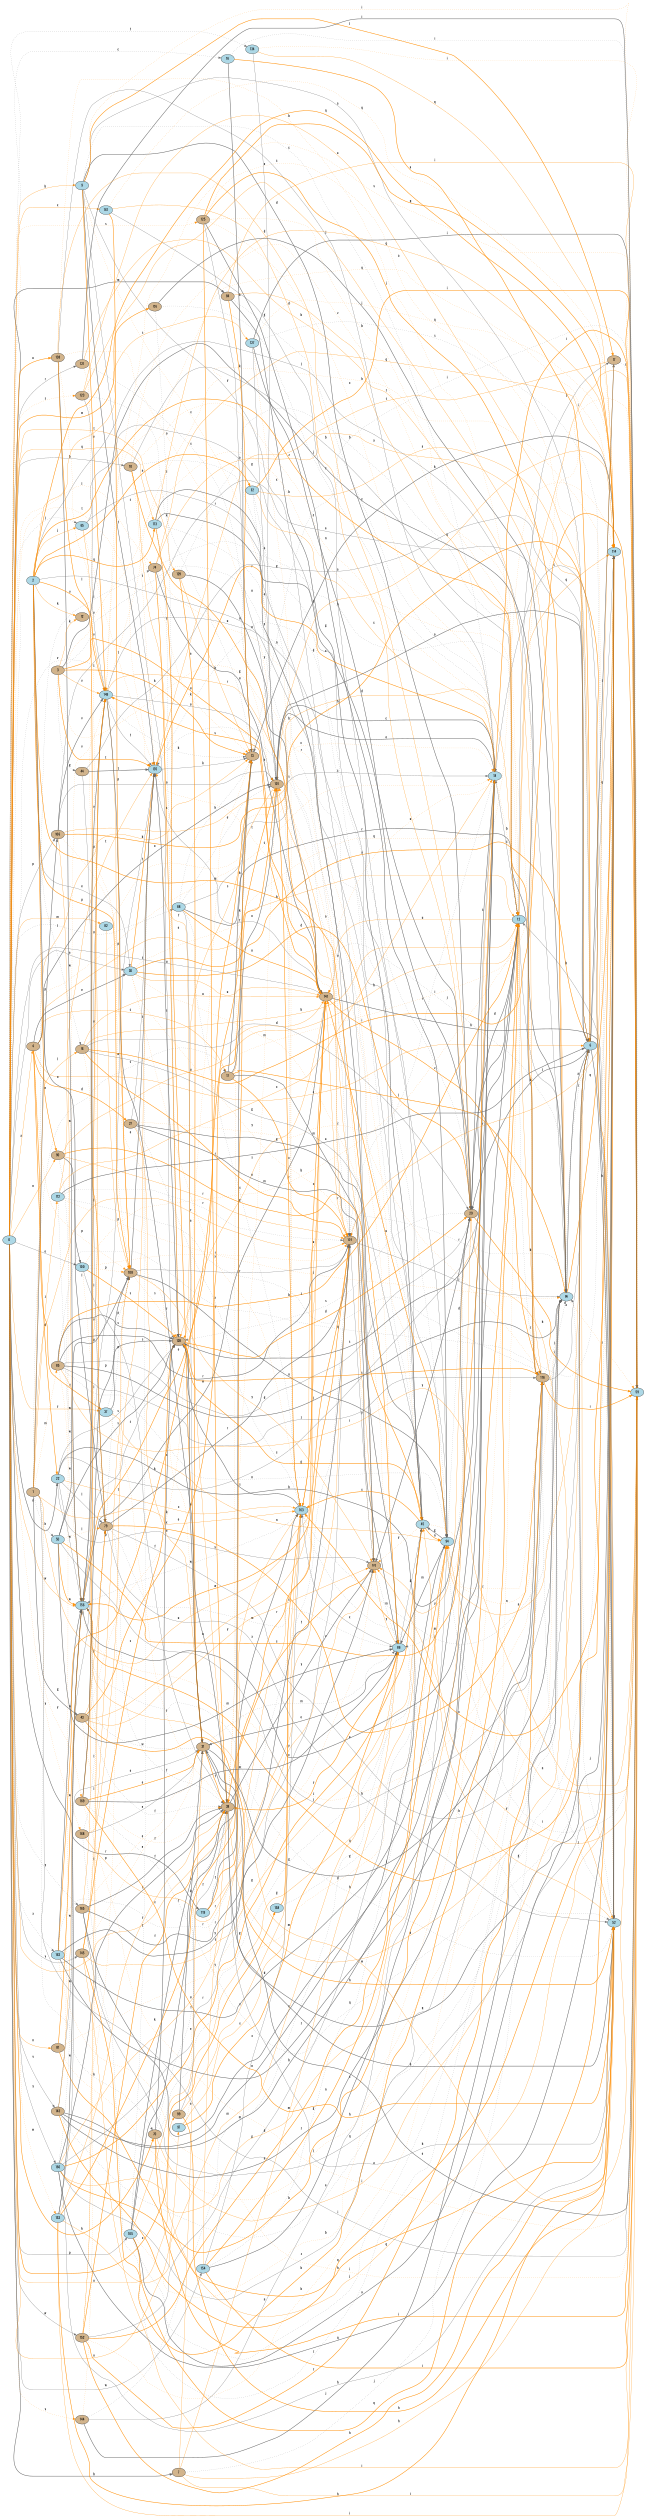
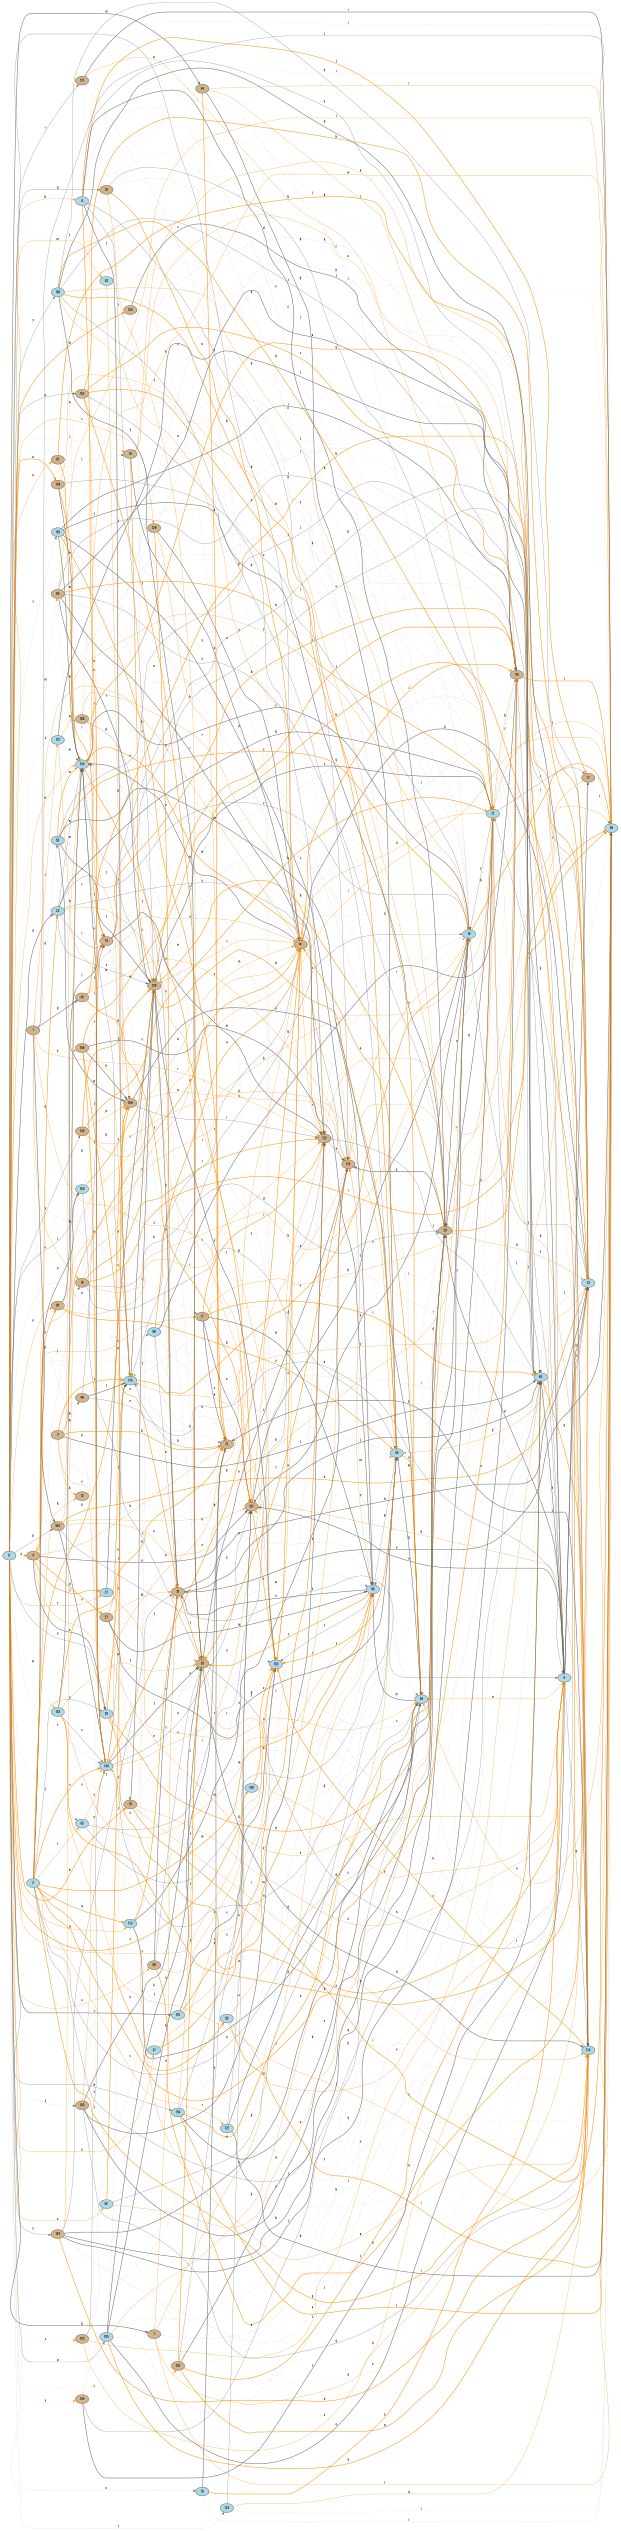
edge "106" -> "101": color gray40 -> darkorange
edge "108" -> "135": removed, label "t"
edge "163" -> "176": added, label "z"
edge "38" -> "101": reversed
